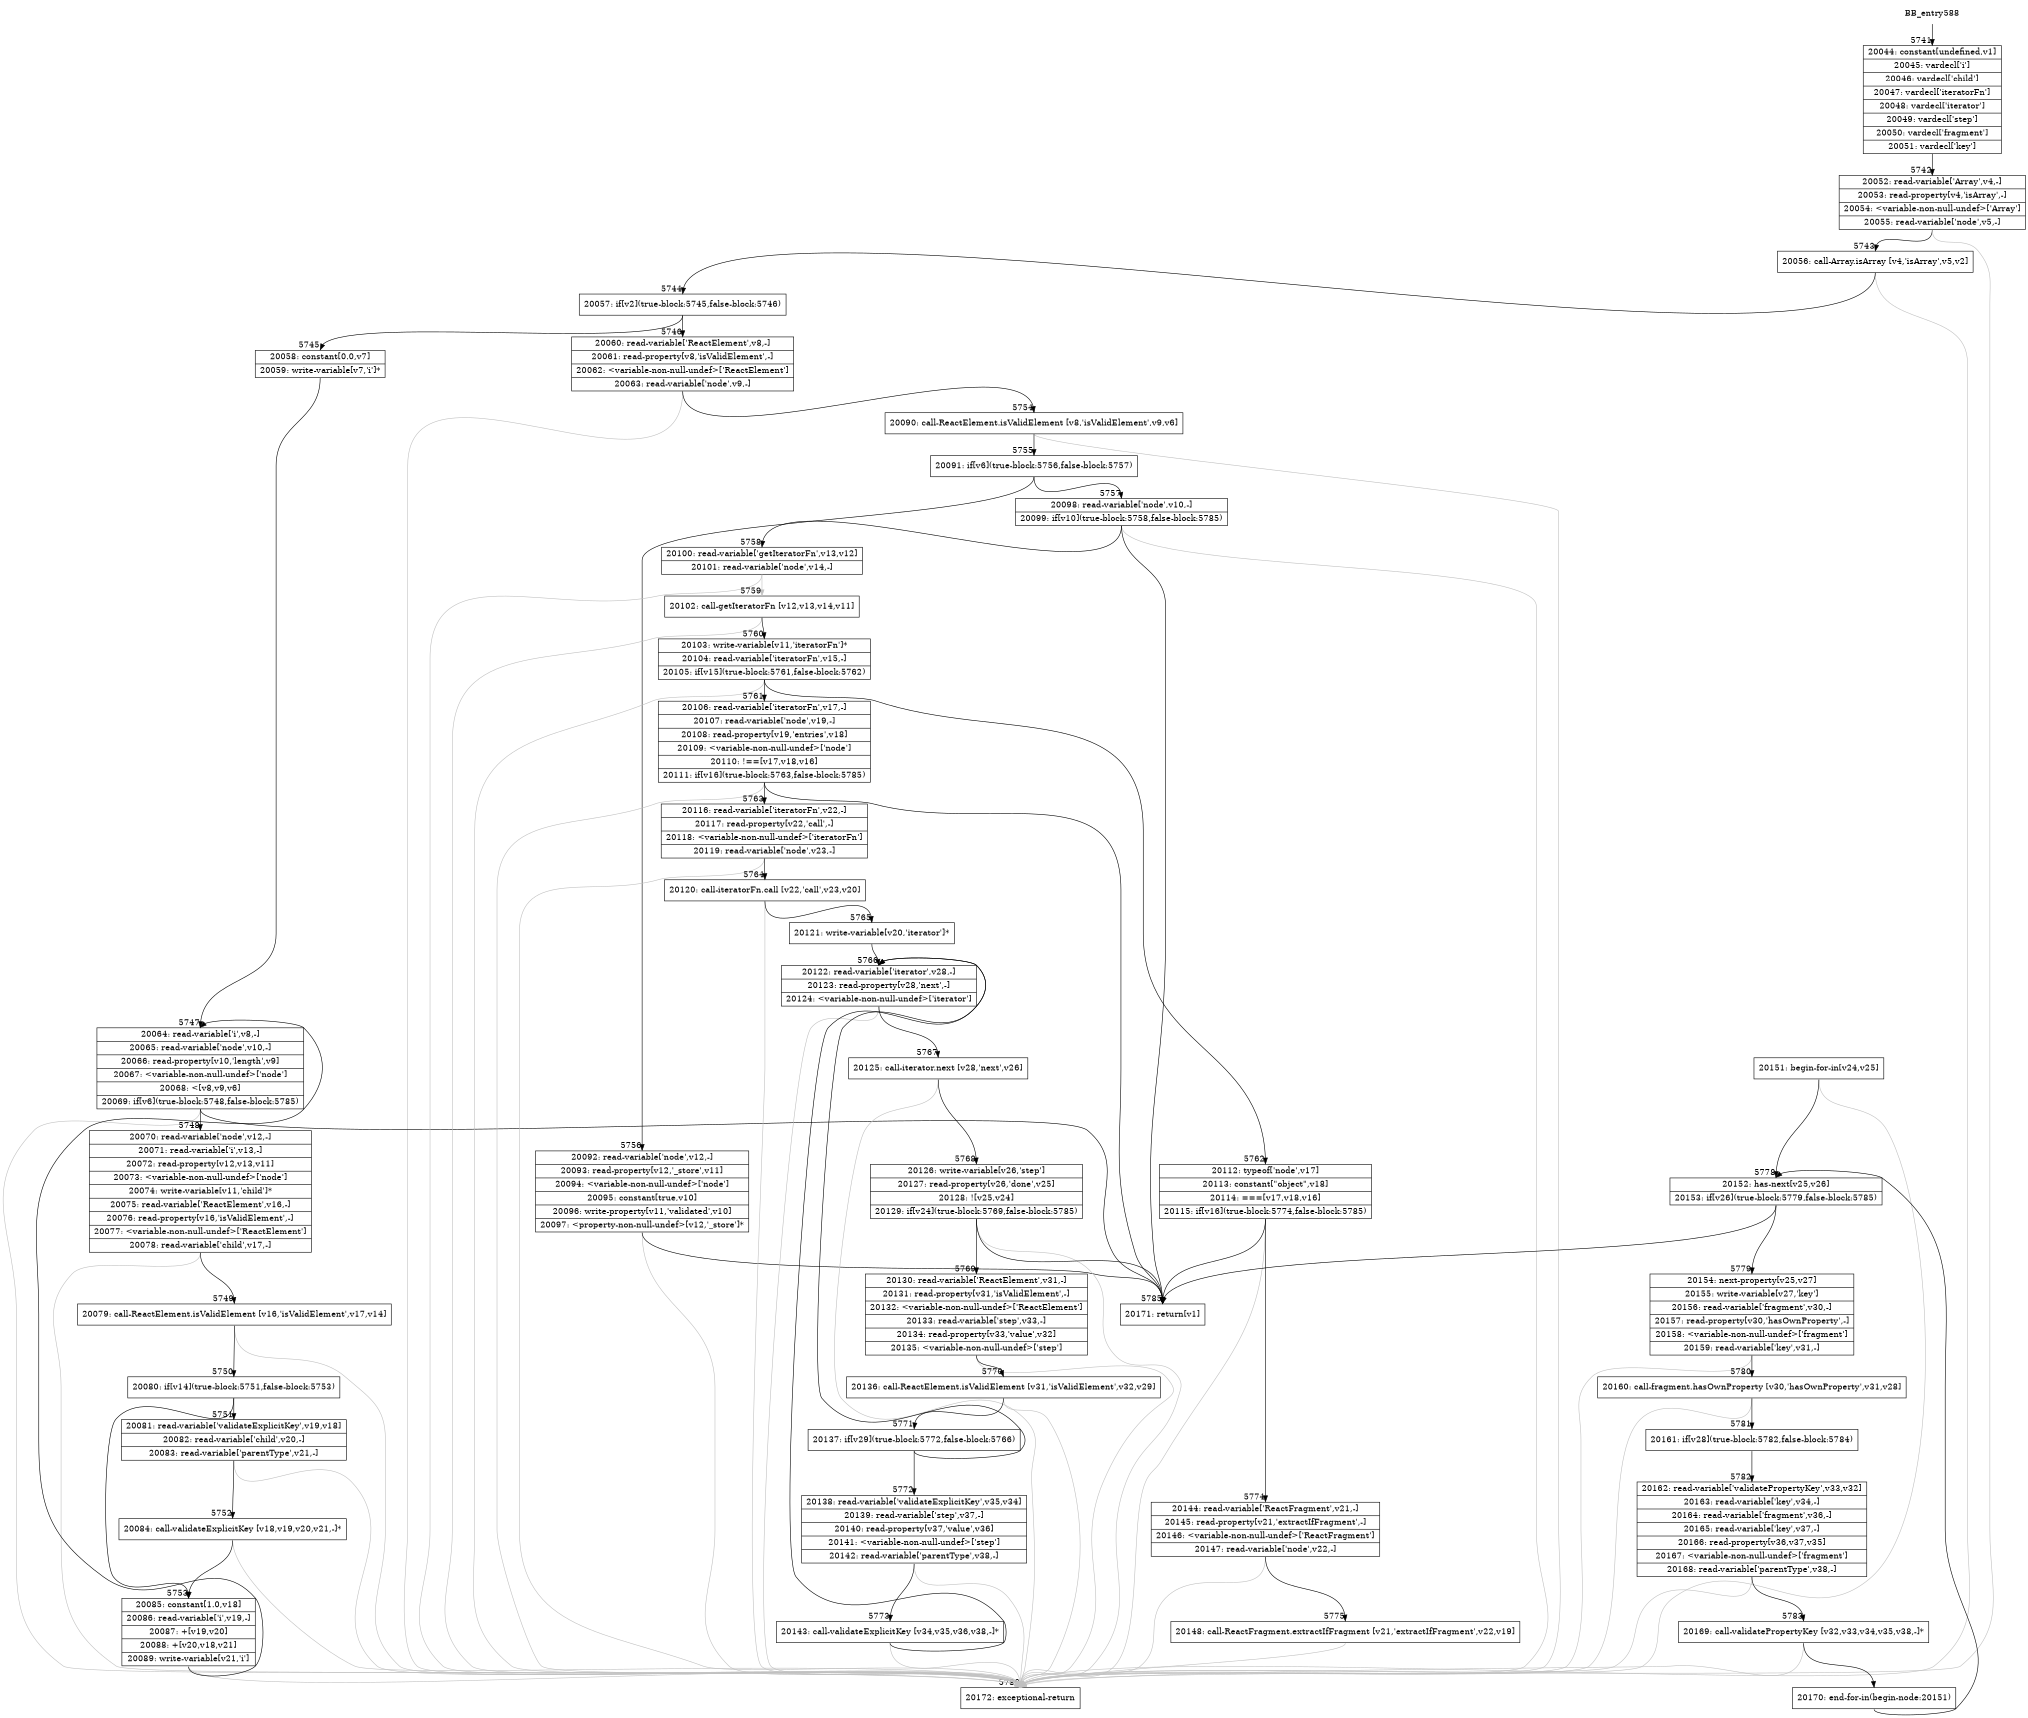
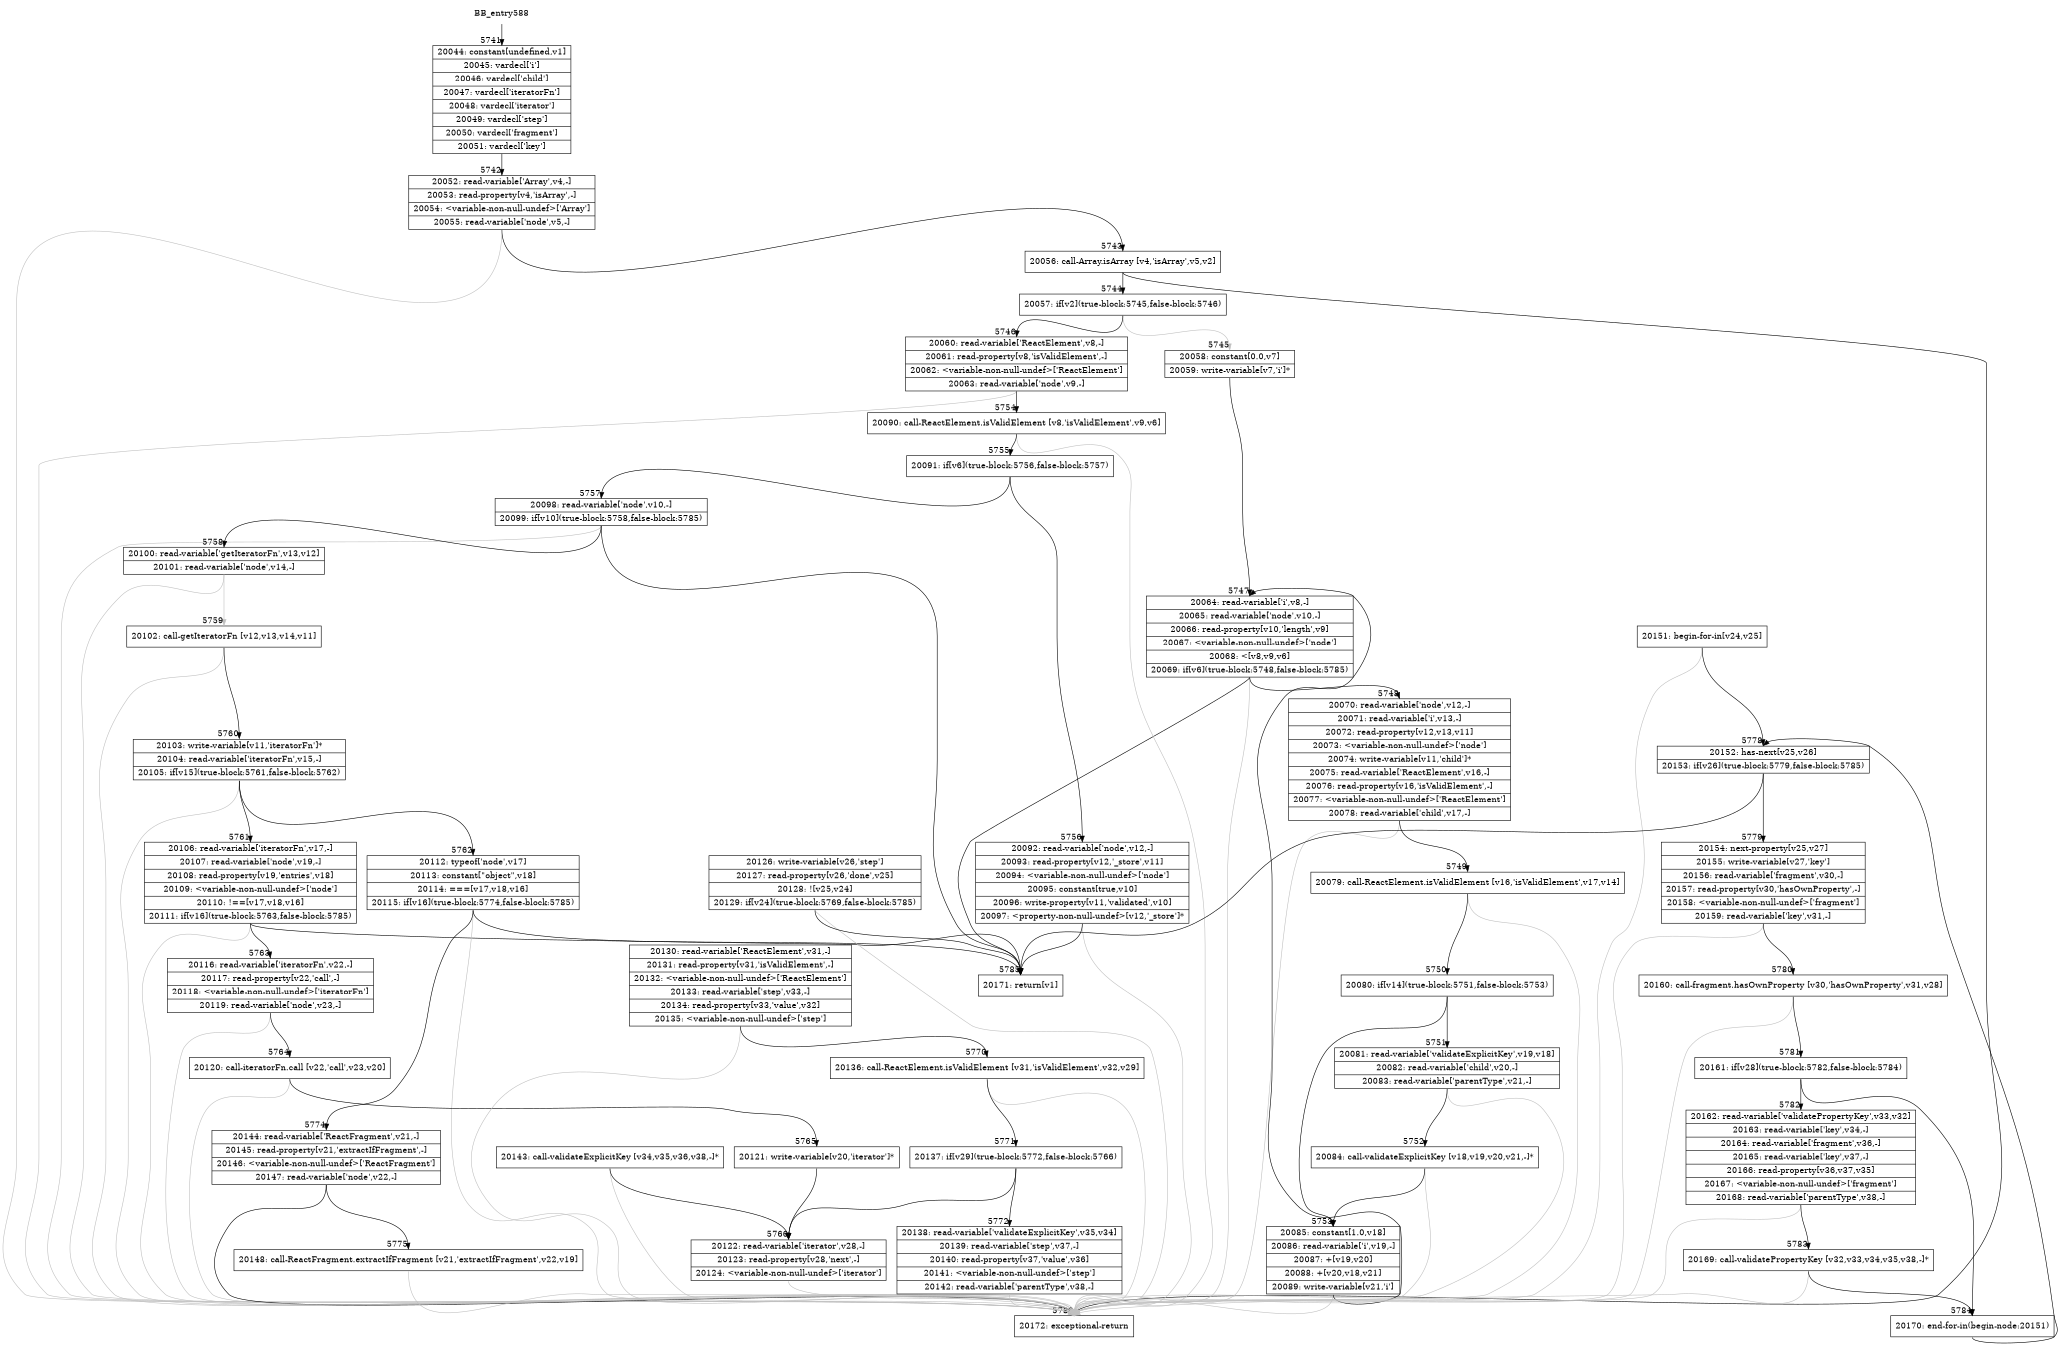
edge "20057: if[v2](true-block:5745,false-block:5746)" -> "20058: constant[0.0,v7]": color black -> gray
node "20125: call-iterator.next [v28,'next',v26]": removed
edge "20161: if[v28](true-block:5782,false-block:5784)" -> "20170: end-for-in(begin-node:20151)": added
edge "20126: write-variable[v26,'step']" -> "20130: read-variable['ReactElement',v31,-]": removed
edge "20056: call-Array.isArray [v4,'isArray',v5,v2]" -> "20172: exceptional-return": color gray -> black
edge "20138: read-variable['validateExplicitKey',v35,v34]" -> "20143: call-validateExplicitKey [v34,v35,v36,v38,-]*": removed
edge "20144: read-variable['ReactFragment',v21,-]" -> "20172: exceptional-return": color gray -> black
